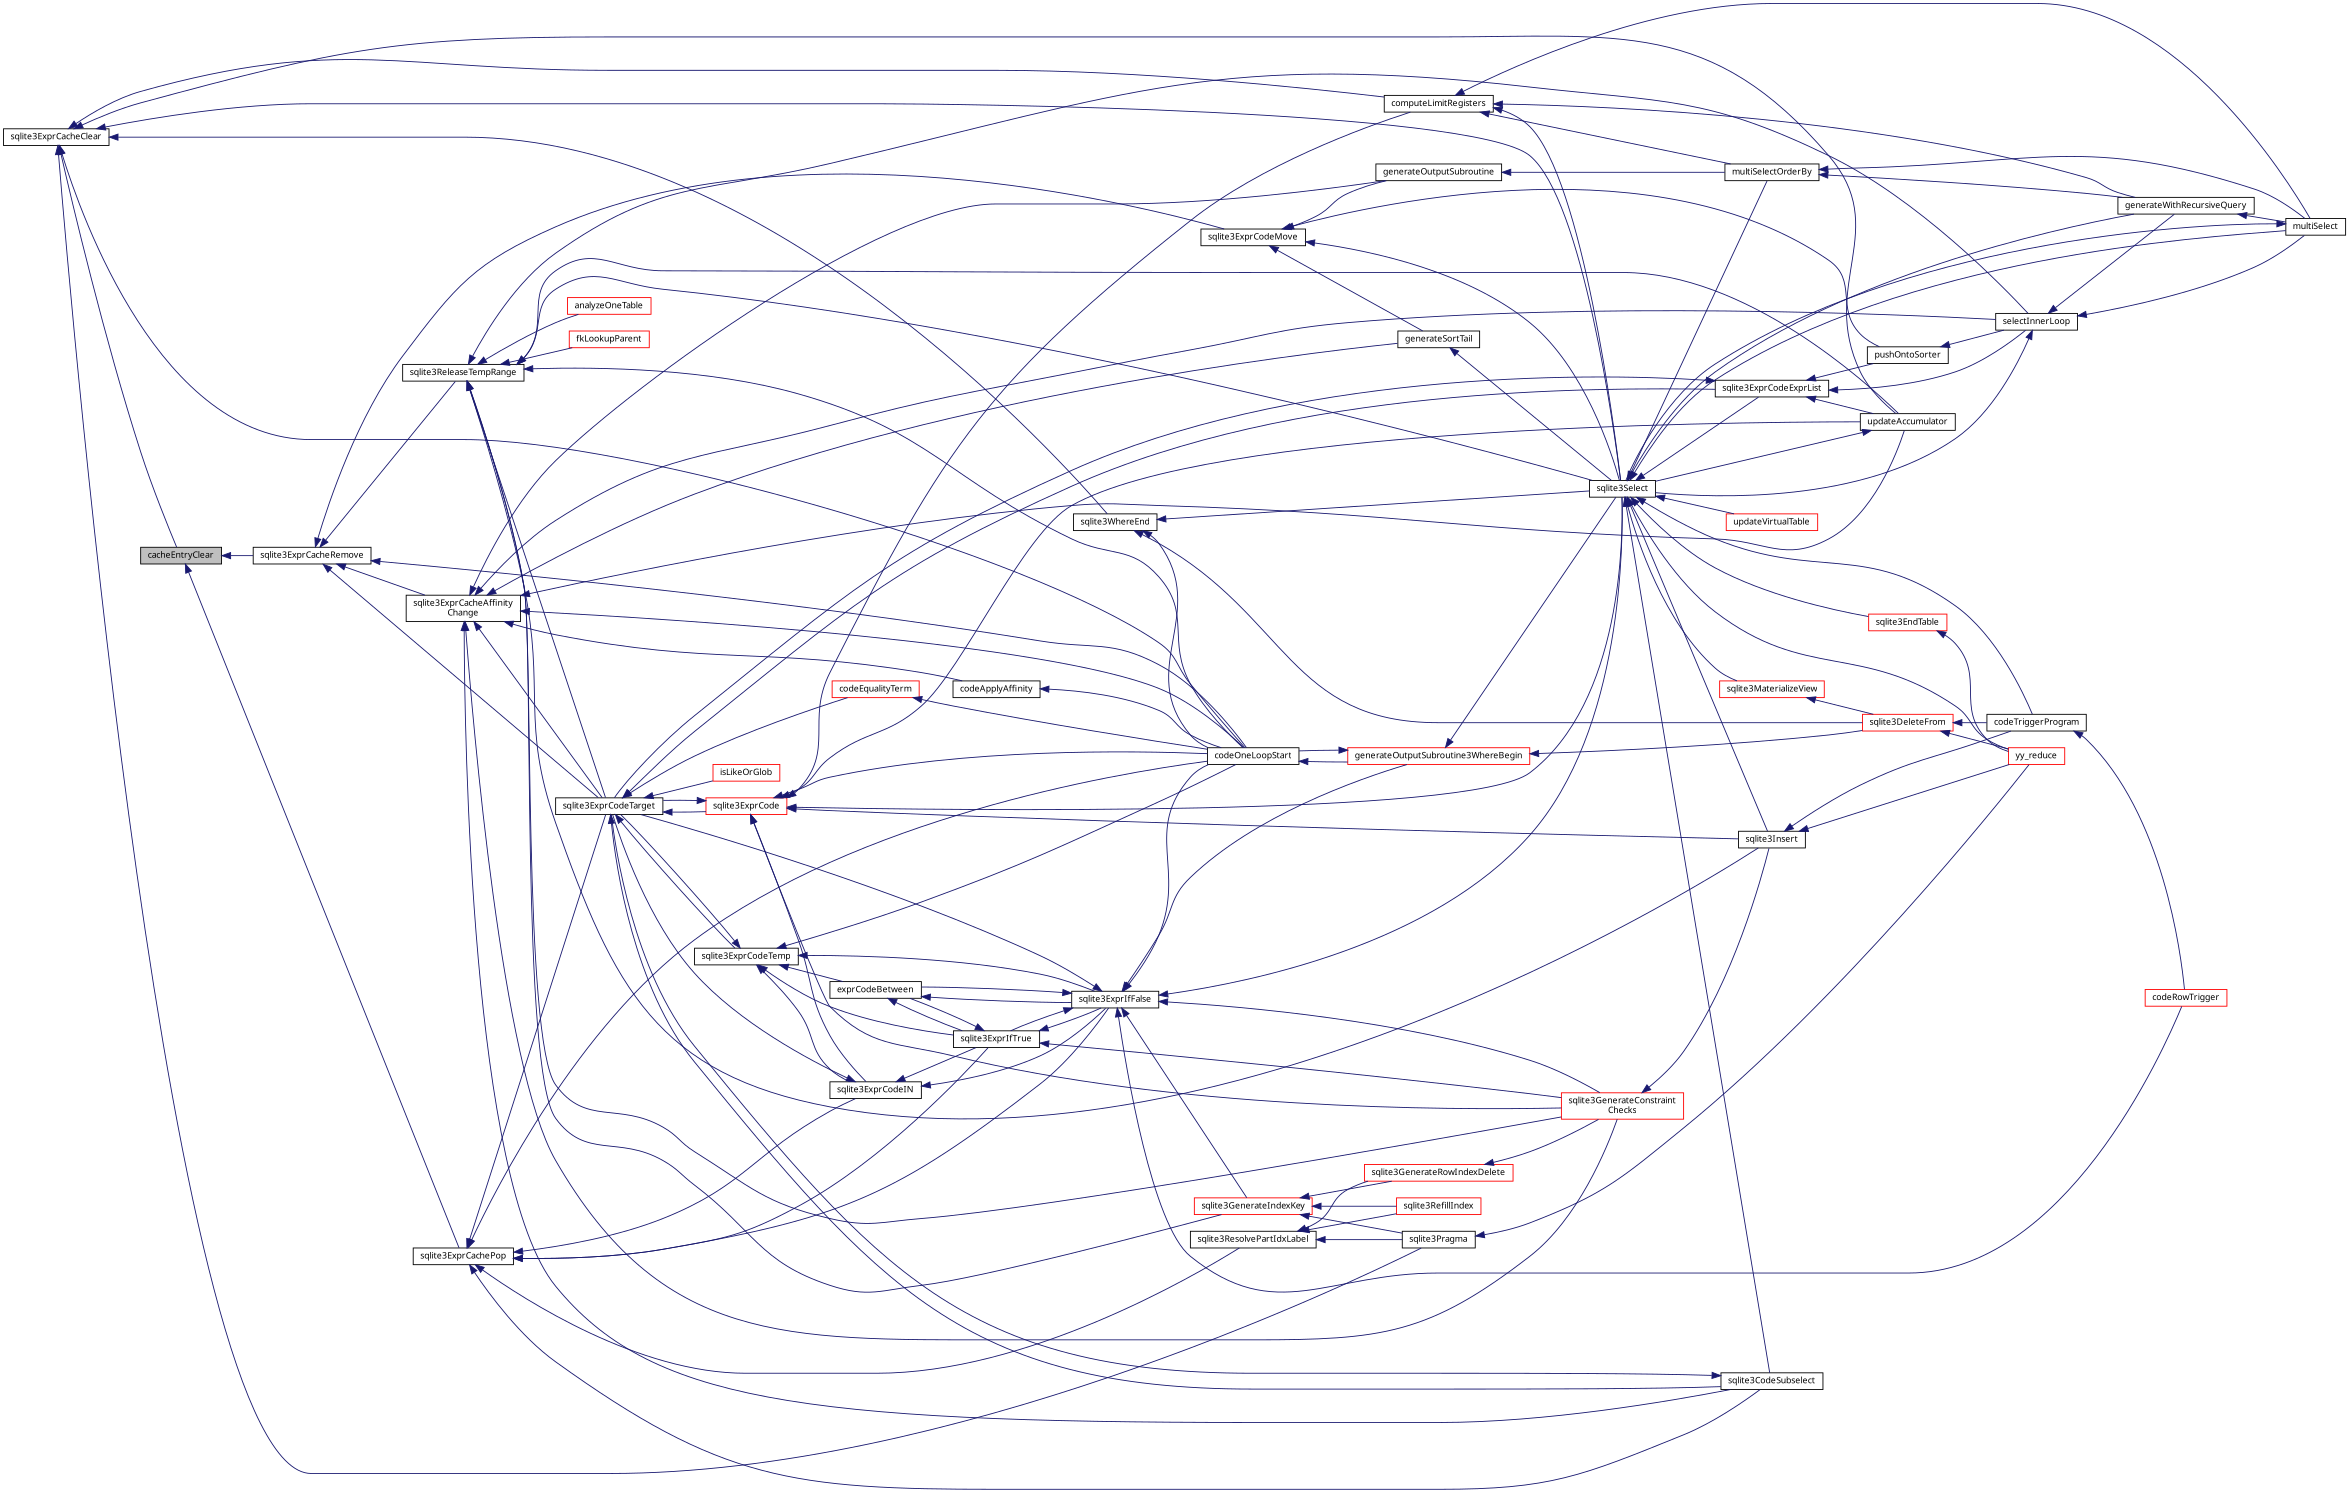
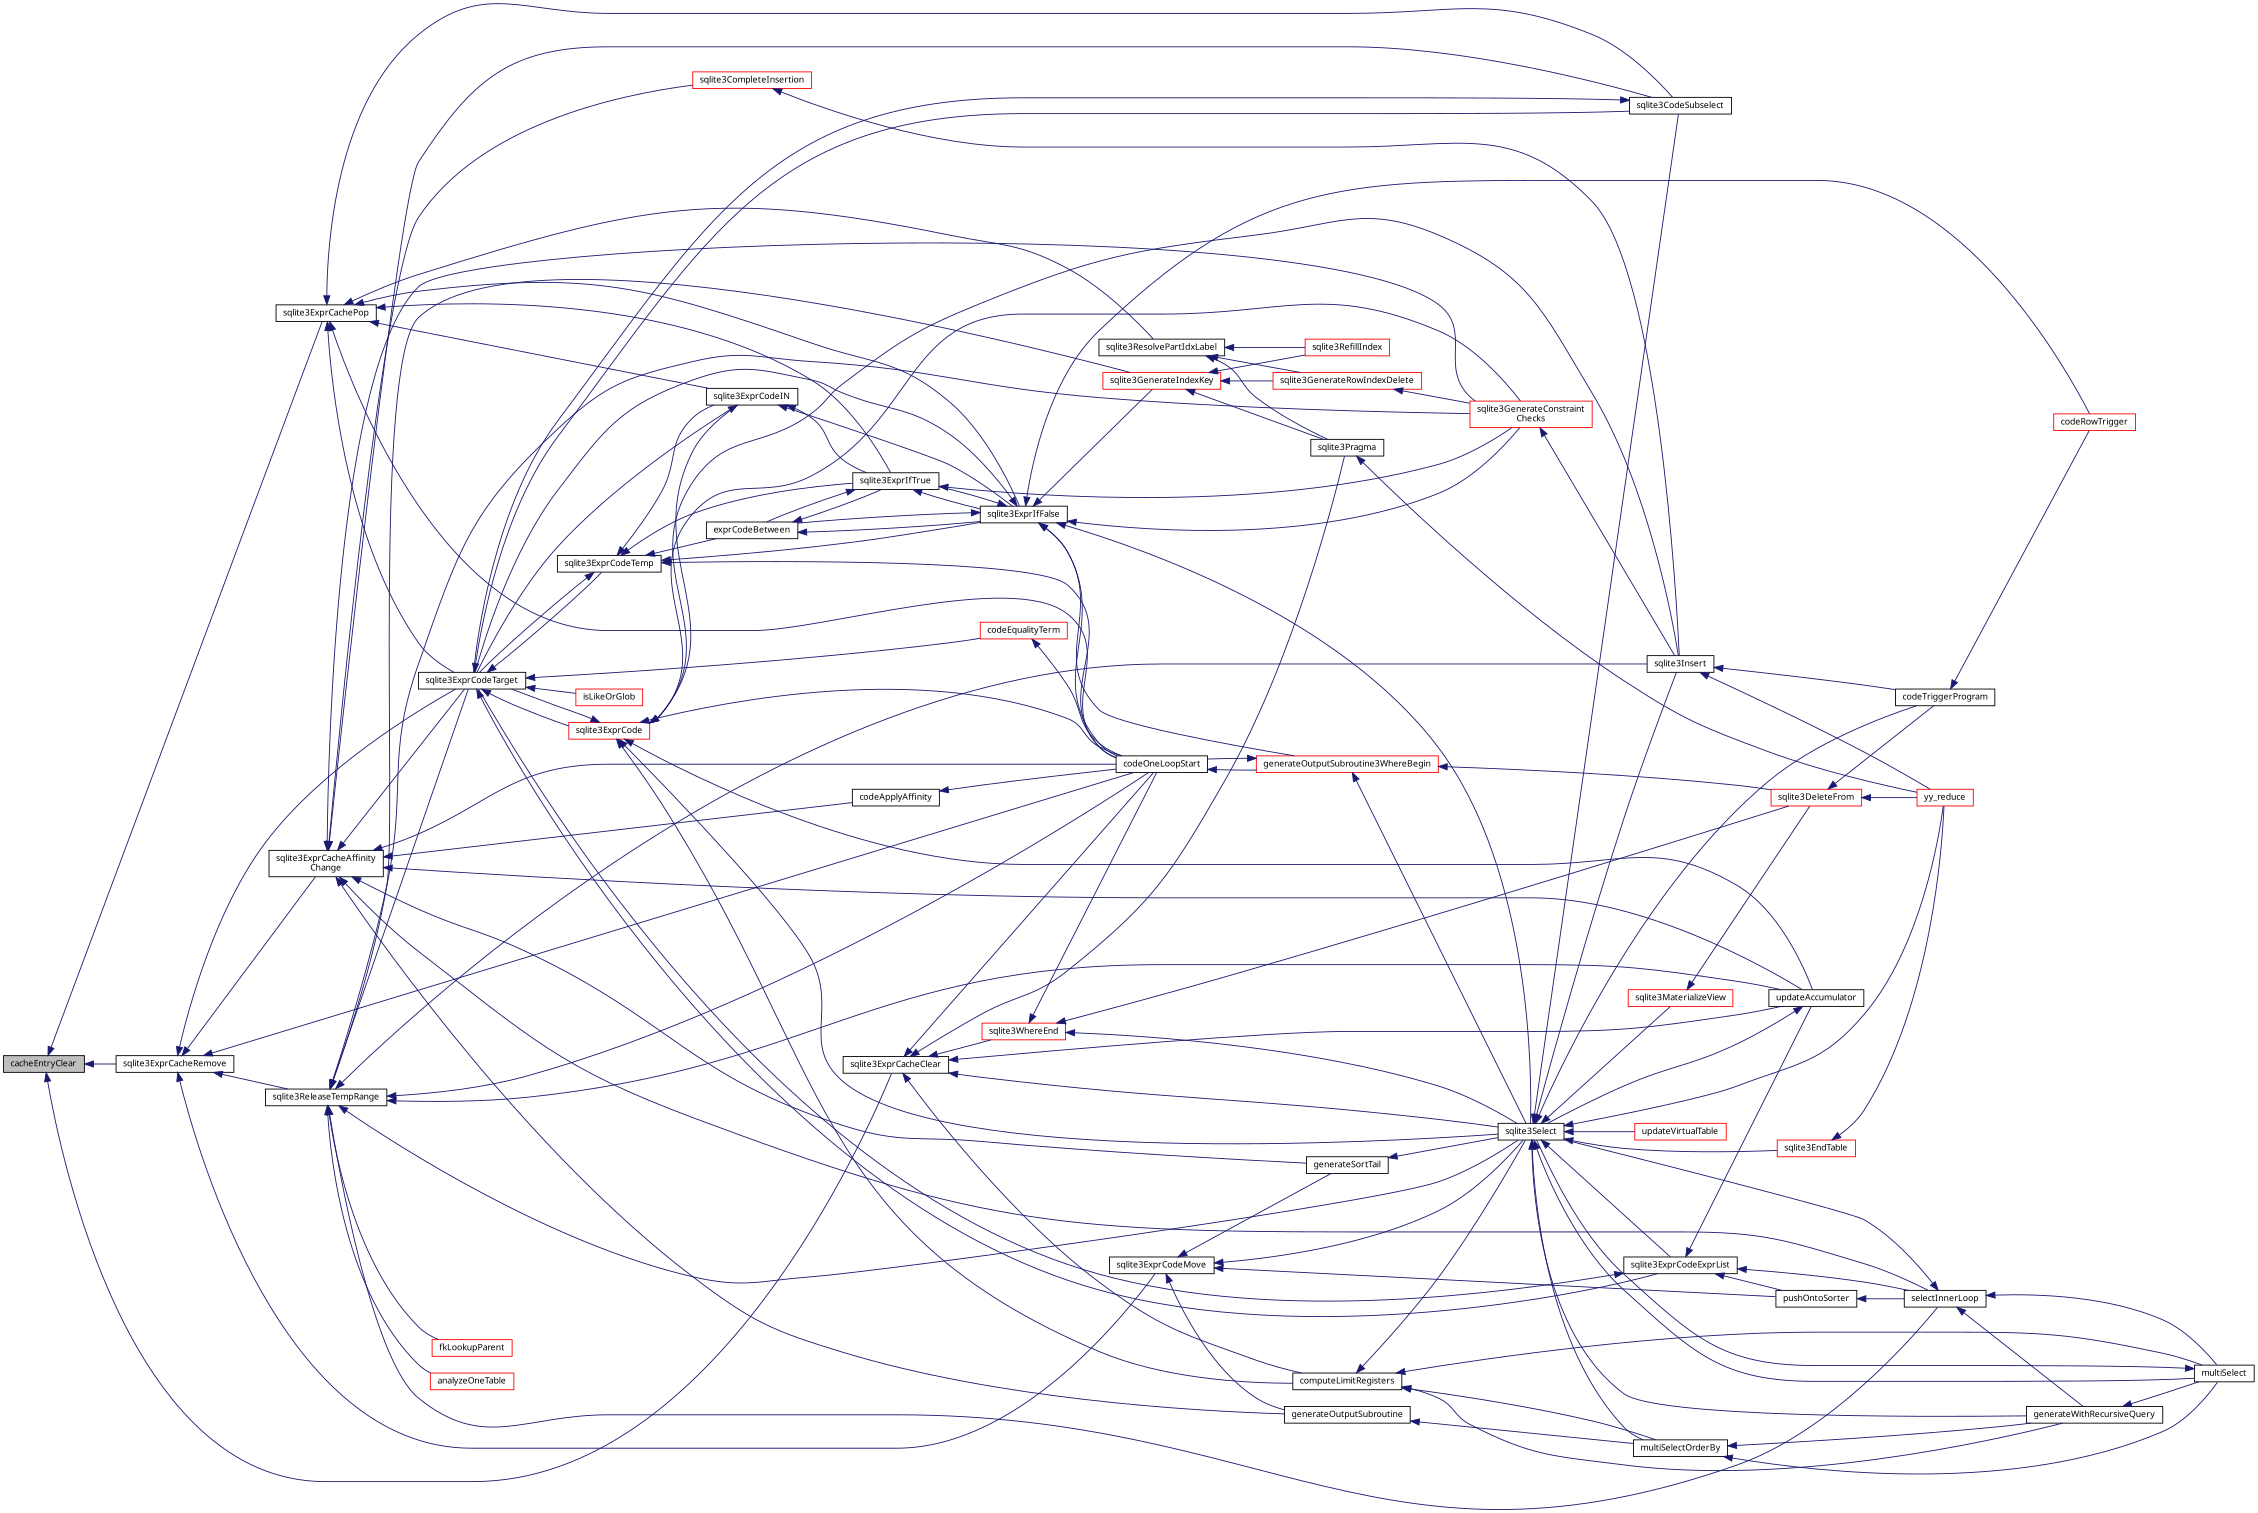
node "sqlite3CompleteInsertion": added
edge "cacheEntryClear" -> "sqlite3ExprCacheClear": reversed
node "sqlite3WhereEnd": color black -> red
